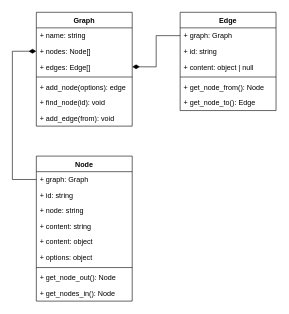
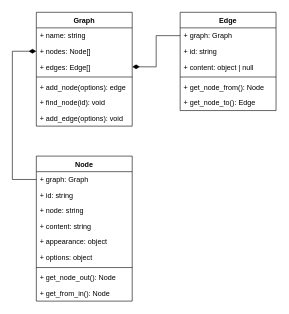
node "+ add_edge(from): void": label "+ add_edge(from): void" -> "+ add_edge(options): void"
node "+ content: object": label "+ content: object" -> "+ appearance: object"
node "+ get_nodes_in(): Node": label "+ get_nodes_in(): Node" -> "+ get_from_in(): Node"
